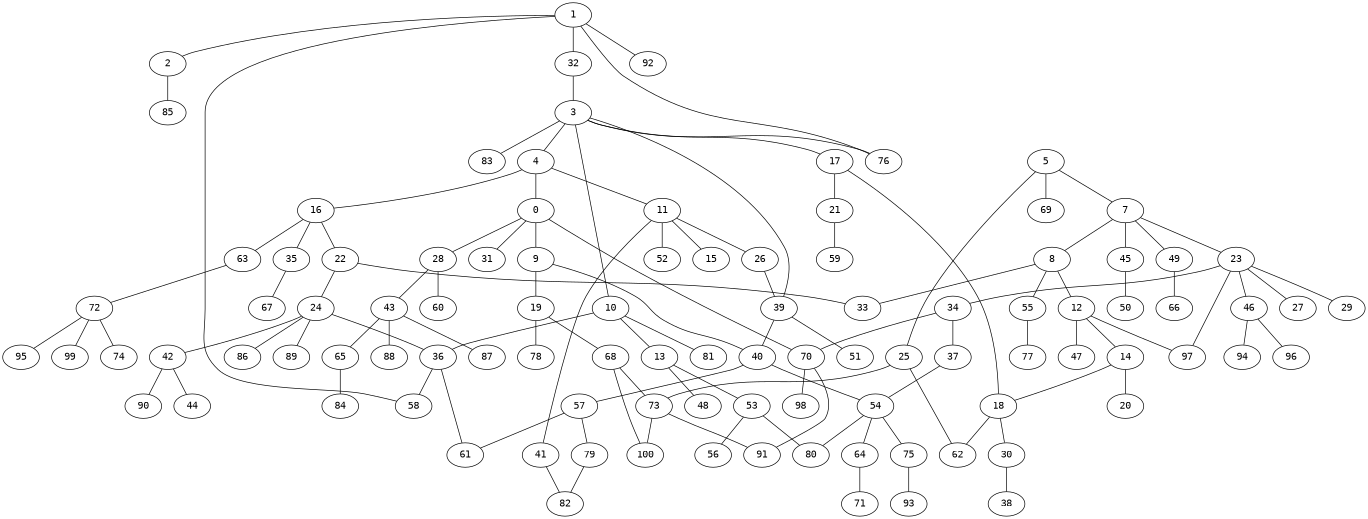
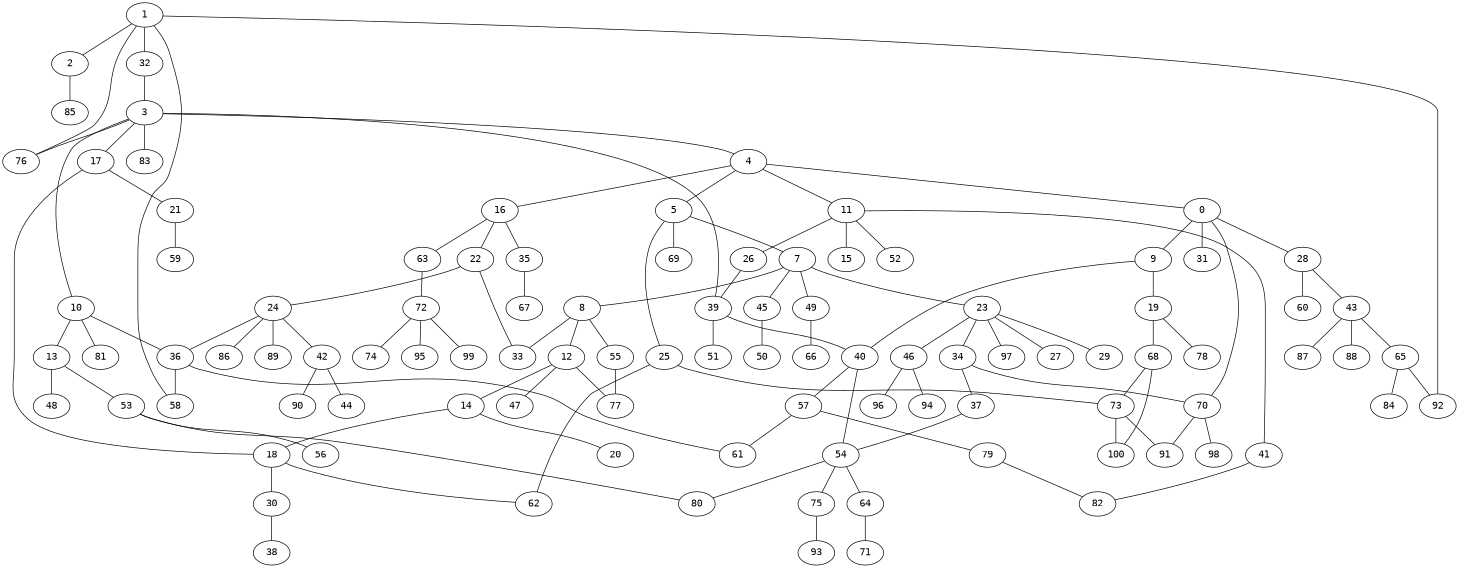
edge "4" -- "5": added
edge "12" -- "97": now "12" -- "77"
edge "65" -- "92": added
